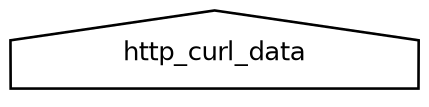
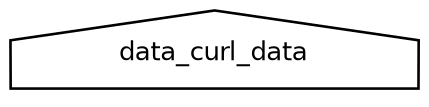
node "http_curl_data": label "http_curl_data" -> "data_curl_data"
